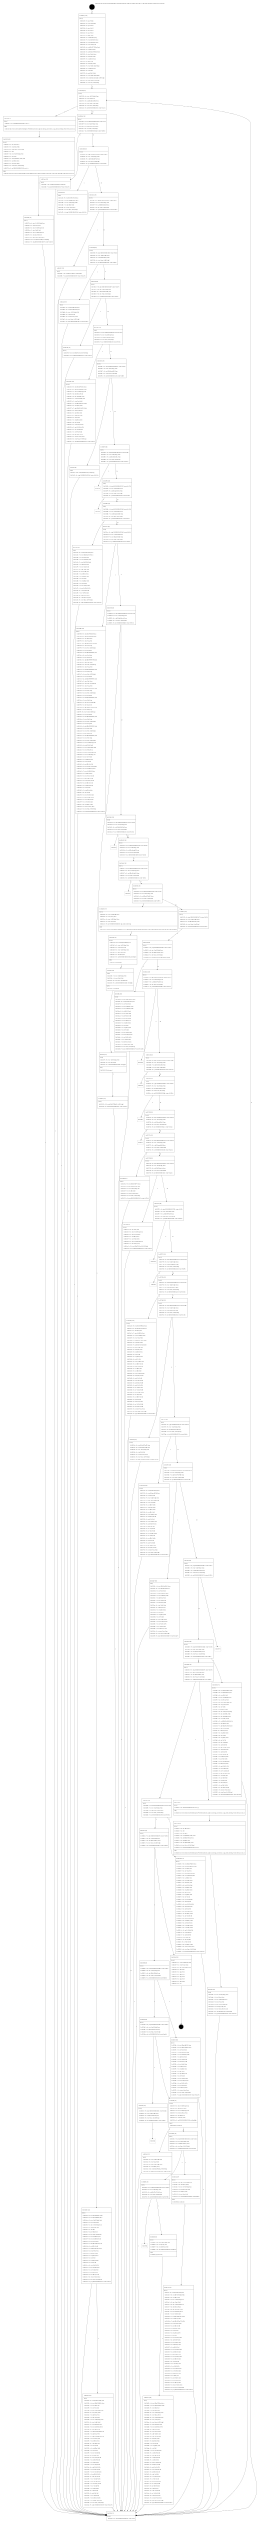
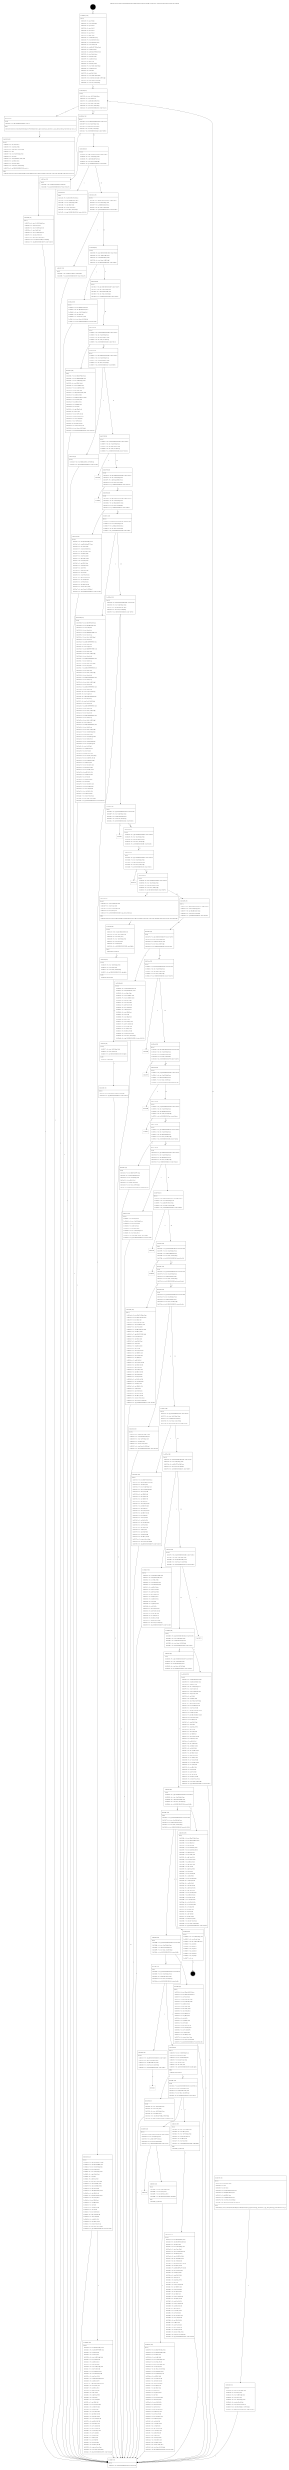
node "0x401d7b [15]": removed
node "0x401e78 [5]": removed
